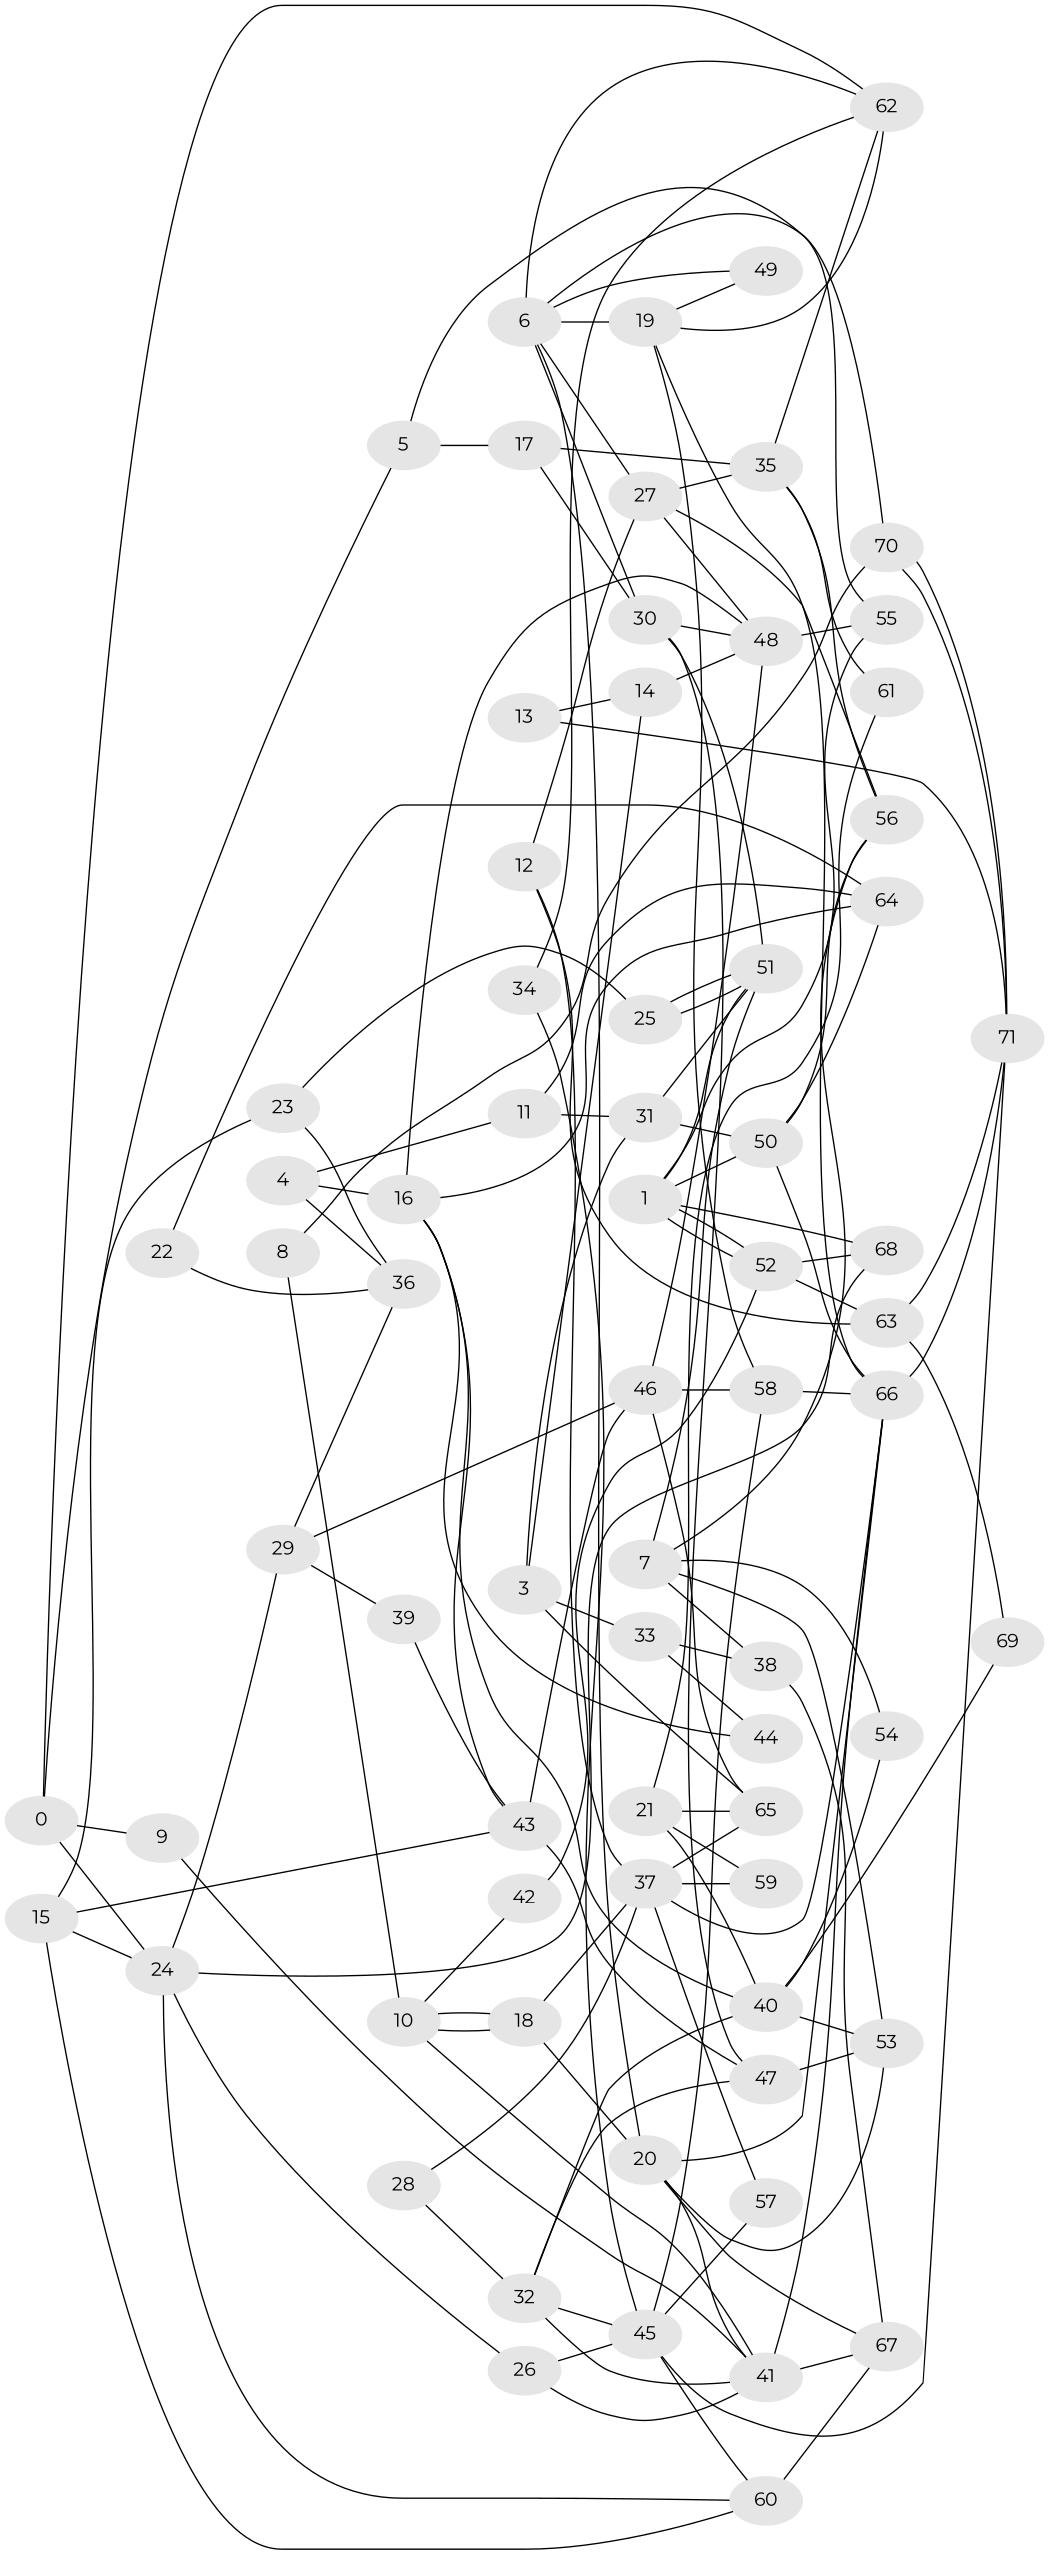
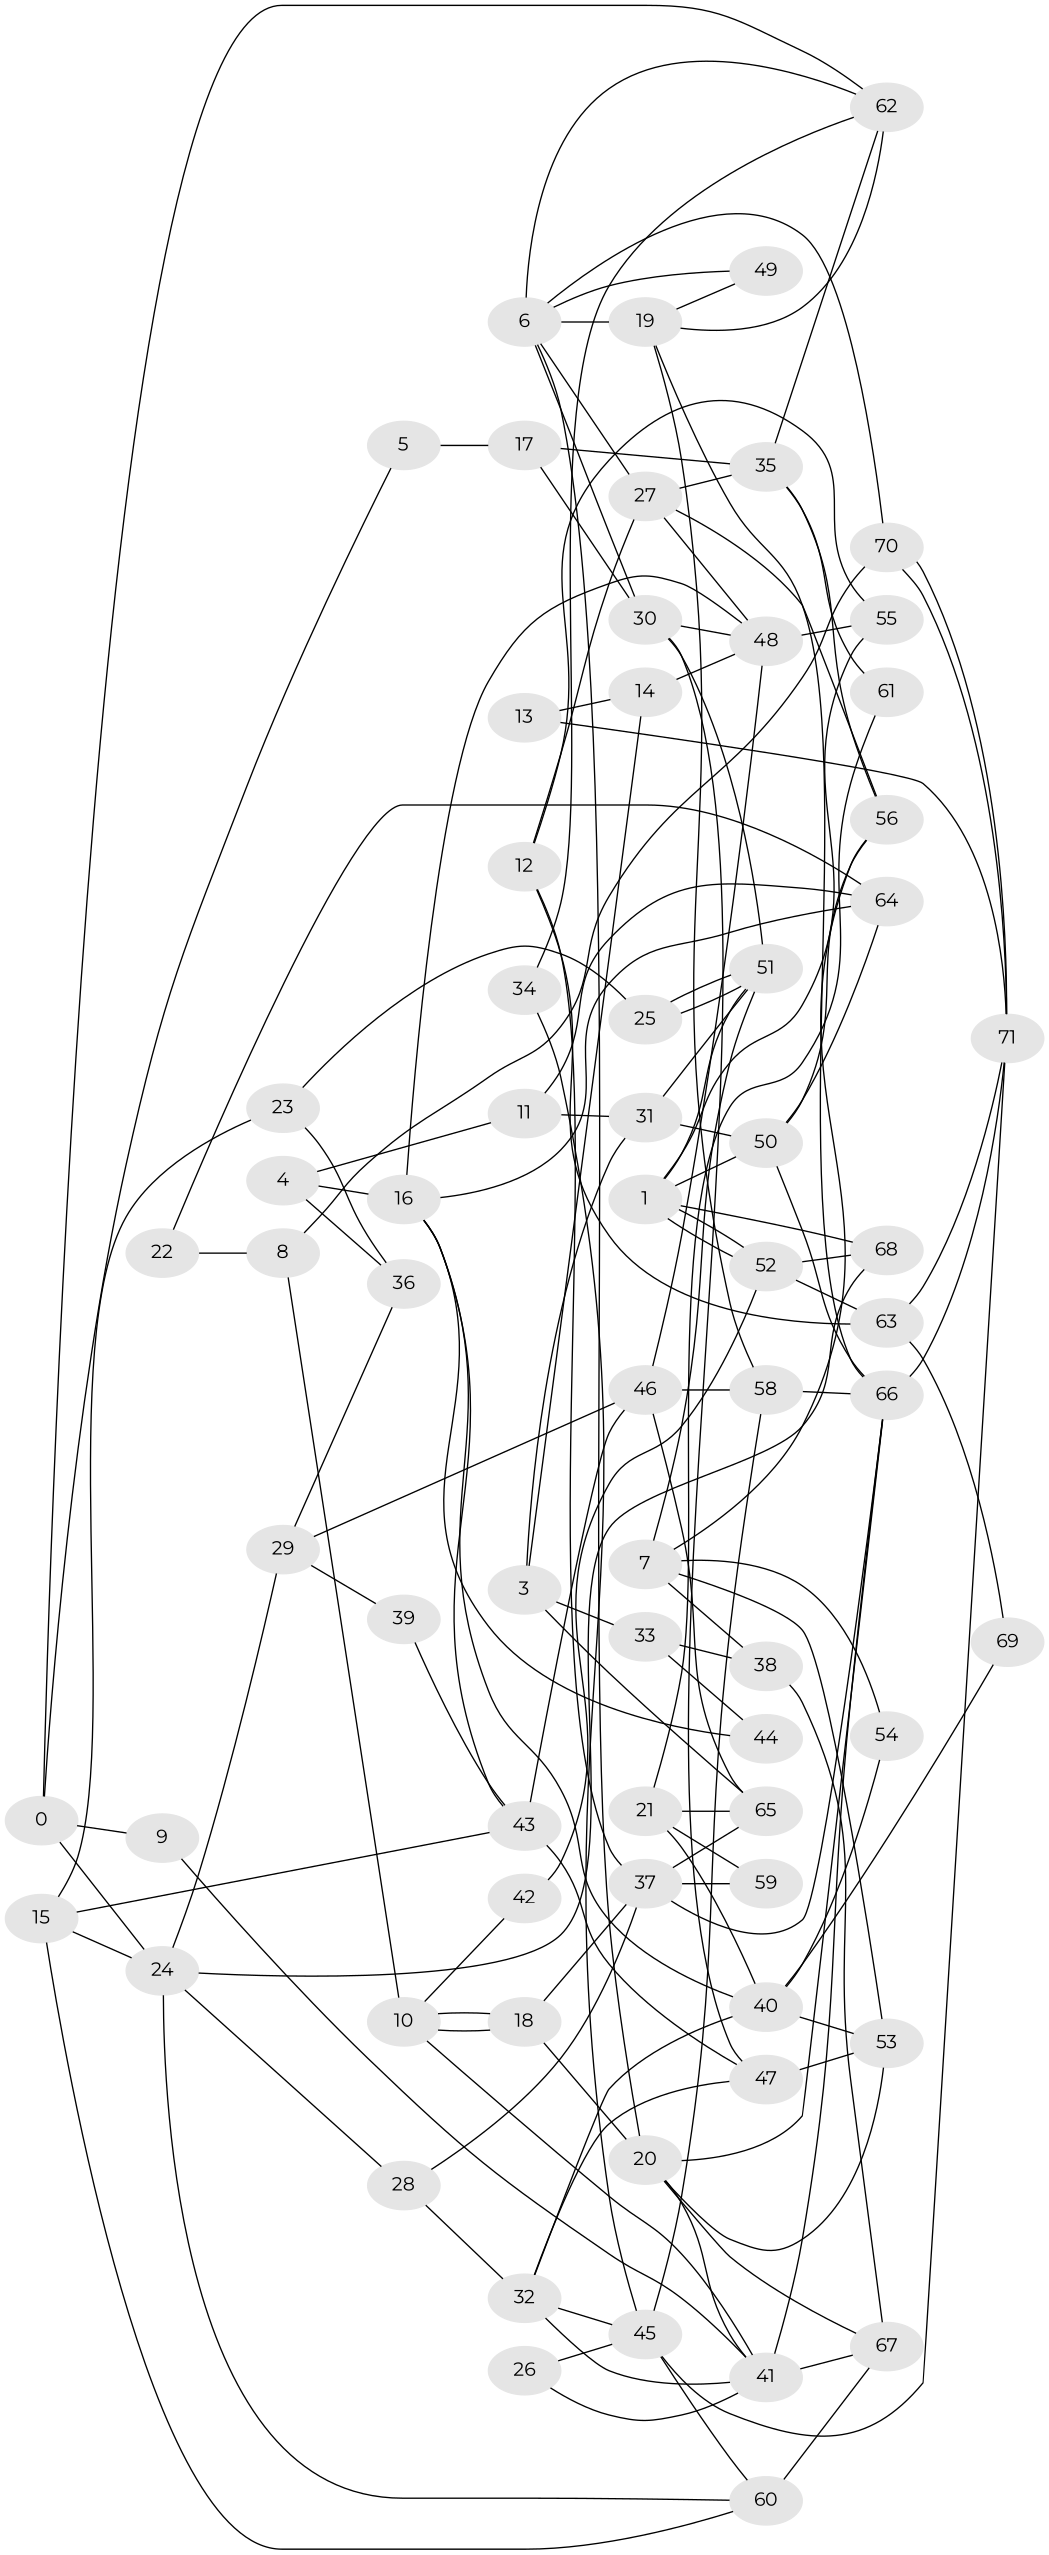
edge "5" -- "55": now "12" -- "55"
edge "22" -- "36": now "22" -- "8"
edge "24" -- "26": now "24" -- "28"
node "57": removed
